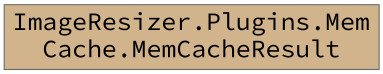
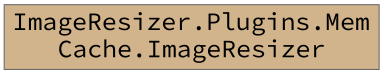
node "ImageResizer.Plugins.Mem Cache.MemCacheResult": label "ImageResizer.Plugins.Mem Cache.MemCacheResult" -> "ImageResizer.Plugins.Mem Cache.ImageResizer"
